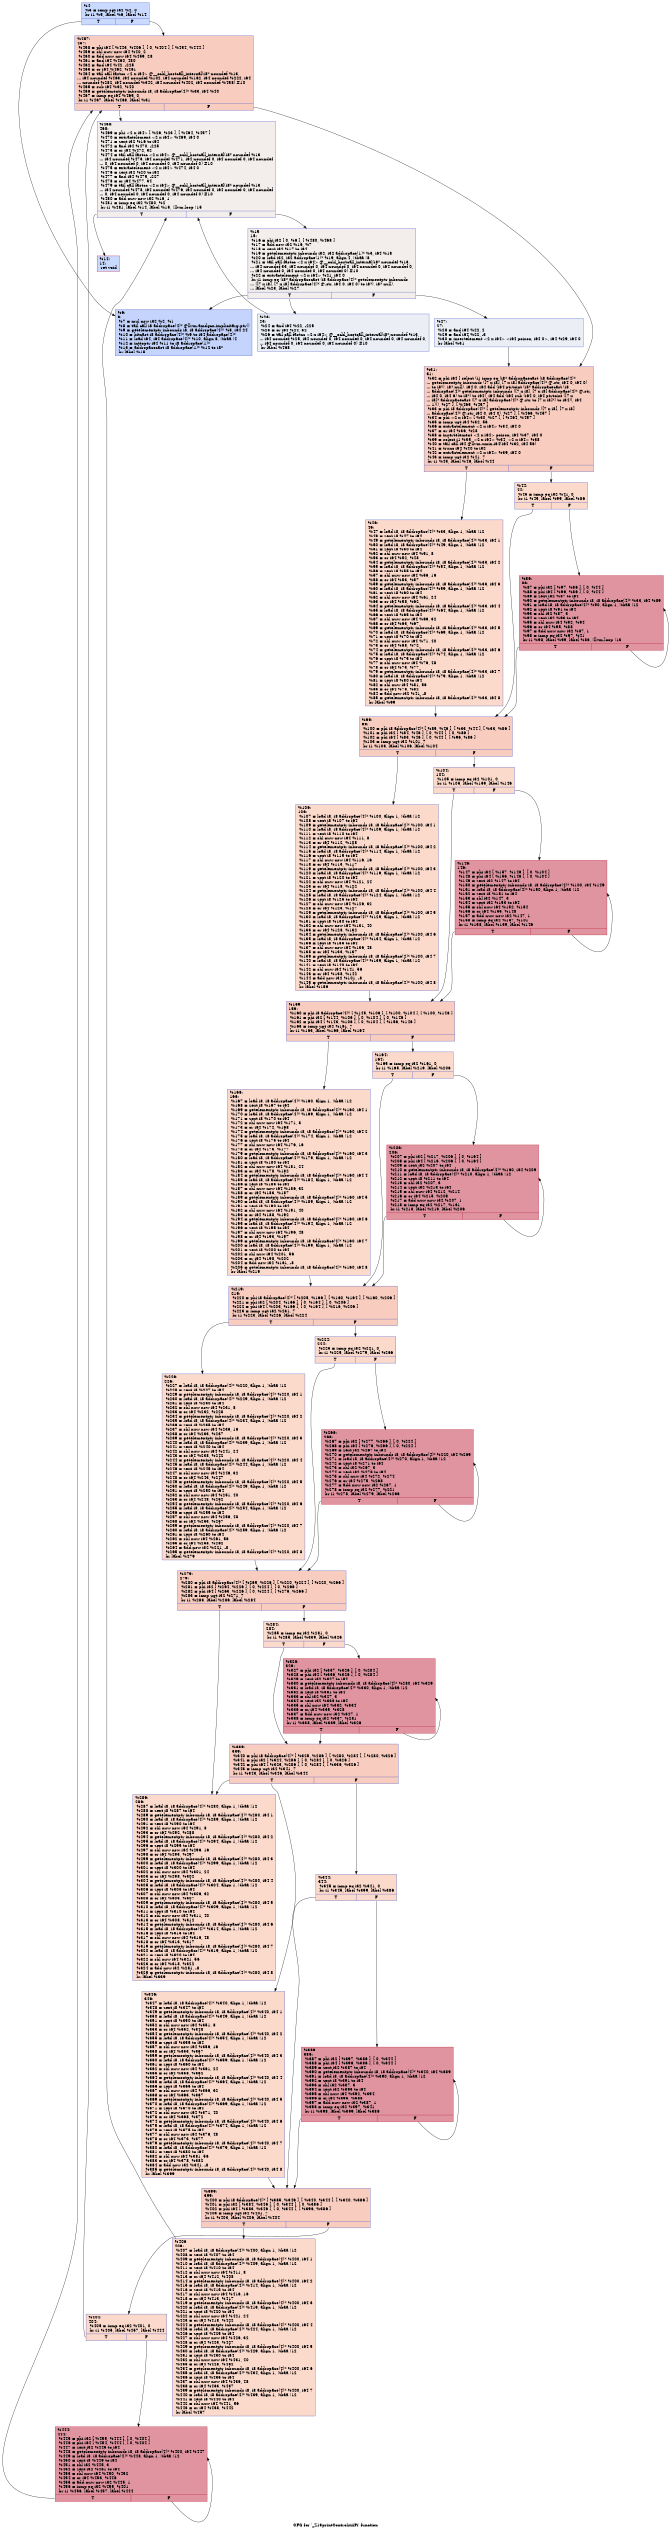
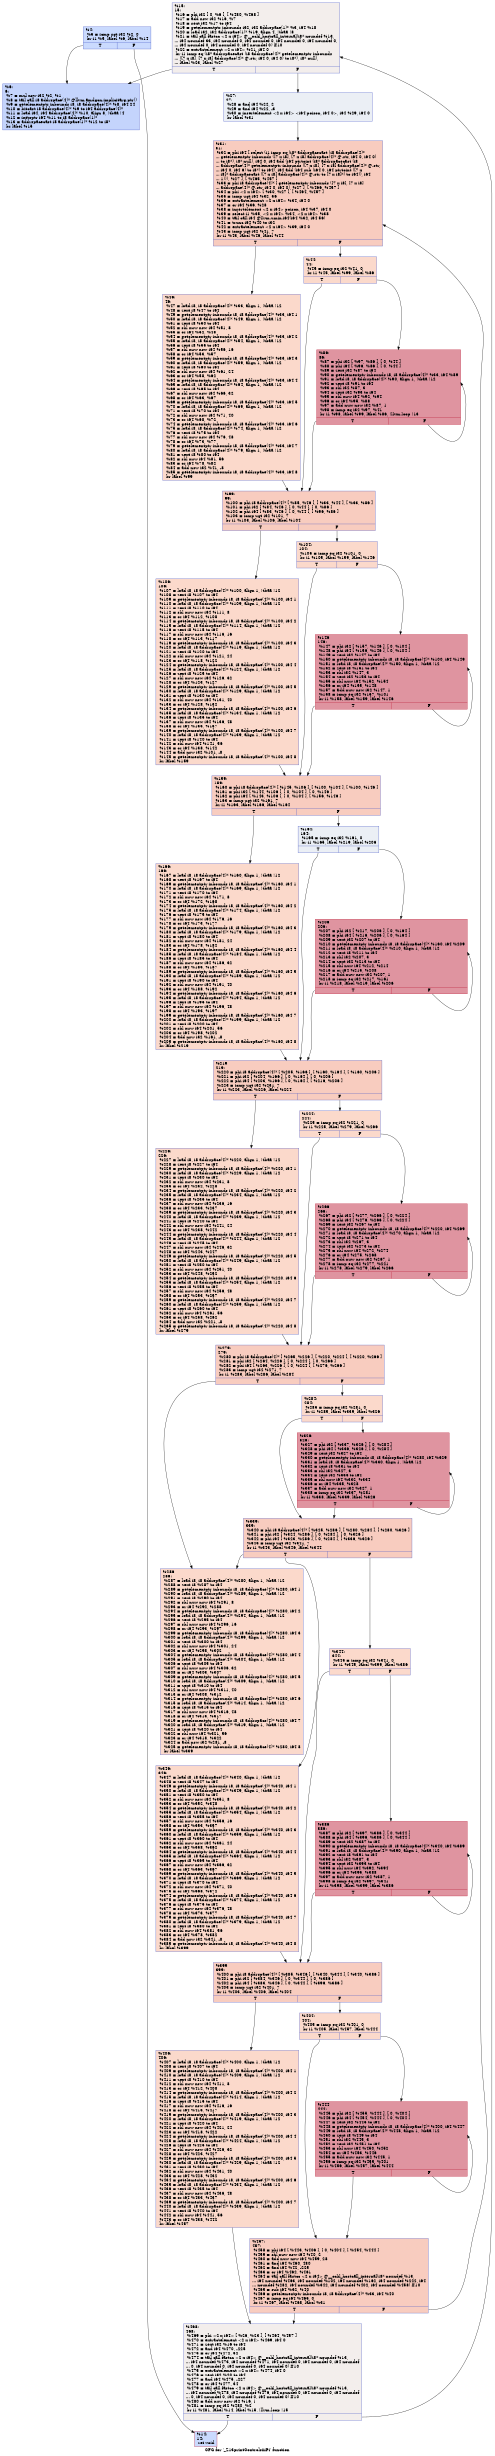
edge "%4:" -> "%457:": now "%4:" -> "%14:"
node "%23:": removed
node "%164:": fillcolor #f7a88970 -> #d1dae970
